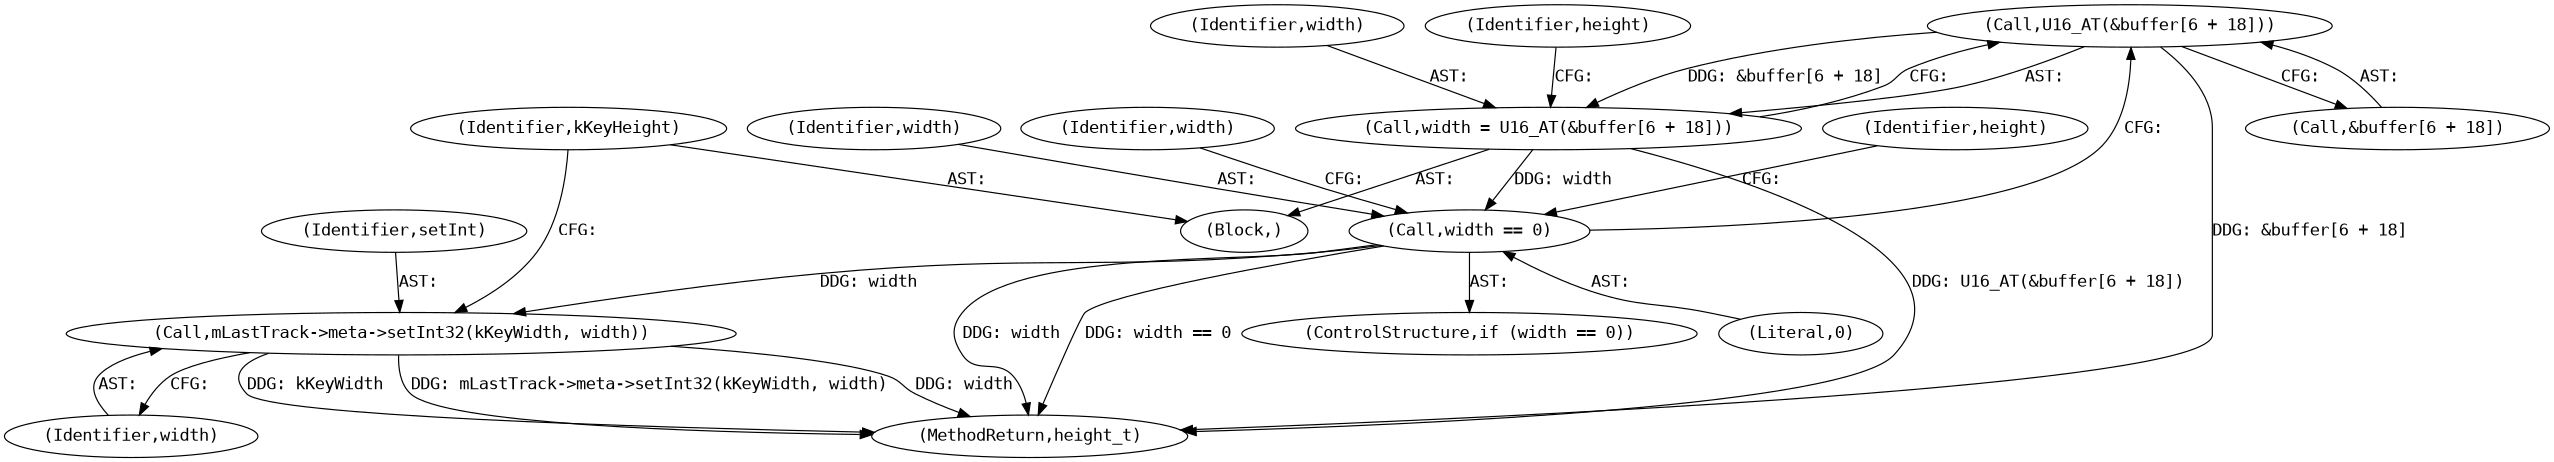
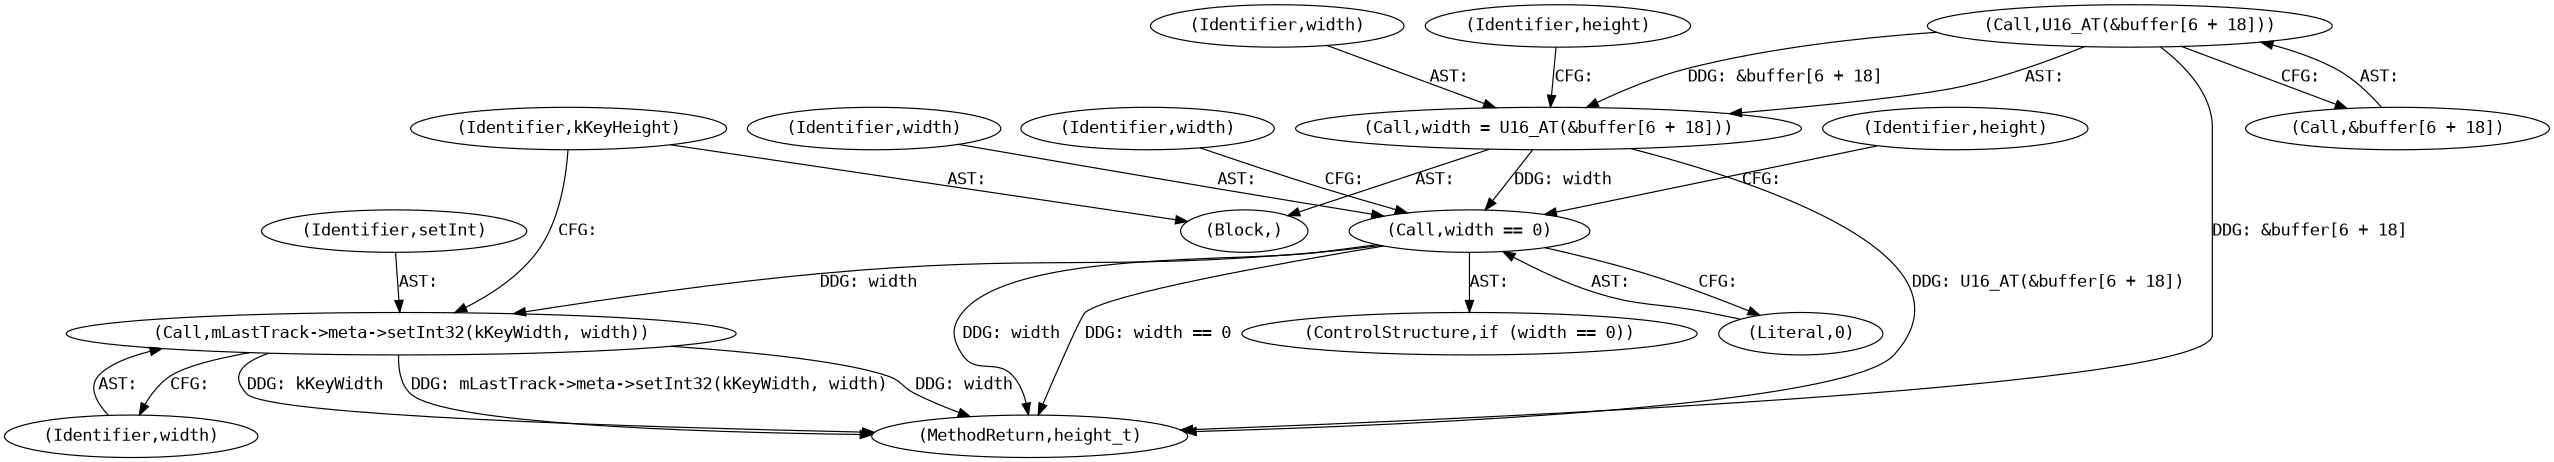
edge "(Call,width = U16_AT(&buffer[6 + 18]))" -> "(Call,U16_AT(&buffer[6 + 18]))": removed, label "CFG:"
edge "(Call,width == 0)" -> "(Call,U16_AT(&buffer[6 + 18]))": now "(Call,width == 0)" -> "(Literal,0)"
